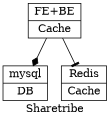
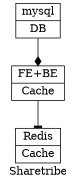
edge "FE+BE" -> "mysql": reversed
